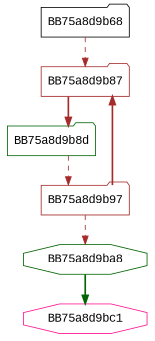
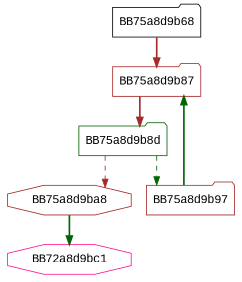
edge "BB75a8d9b68" -> "BB75a8d9b87": style dashed -> bold
edge "BB75a8d9b97" -> "BB75a8d9b87": color brown -> darkgreen
edge "BB75a8d9b8d" -> "BB75a8d9b97": color brown -> darkgreen
edge "BB75a8d9b97" -> "BB75a8d9ba8": now "BB75a8d9b8d" -> "BB75a8d9ba8"
node "BB75a8d9ba8": color darkgreen -> brown
node "BB75a8d9bc1": label "BB75a8d9bc1" -> "BB72a8d9bc1"
